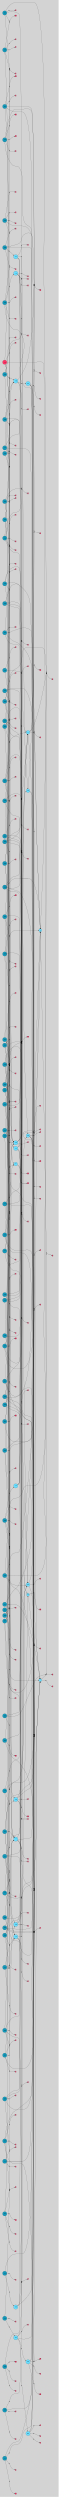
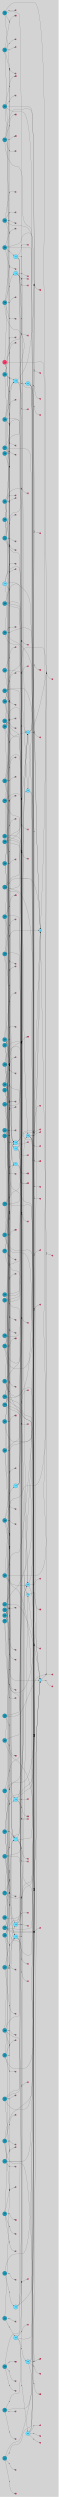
node "T419": fillcolor #1199bb -> #66ddff
